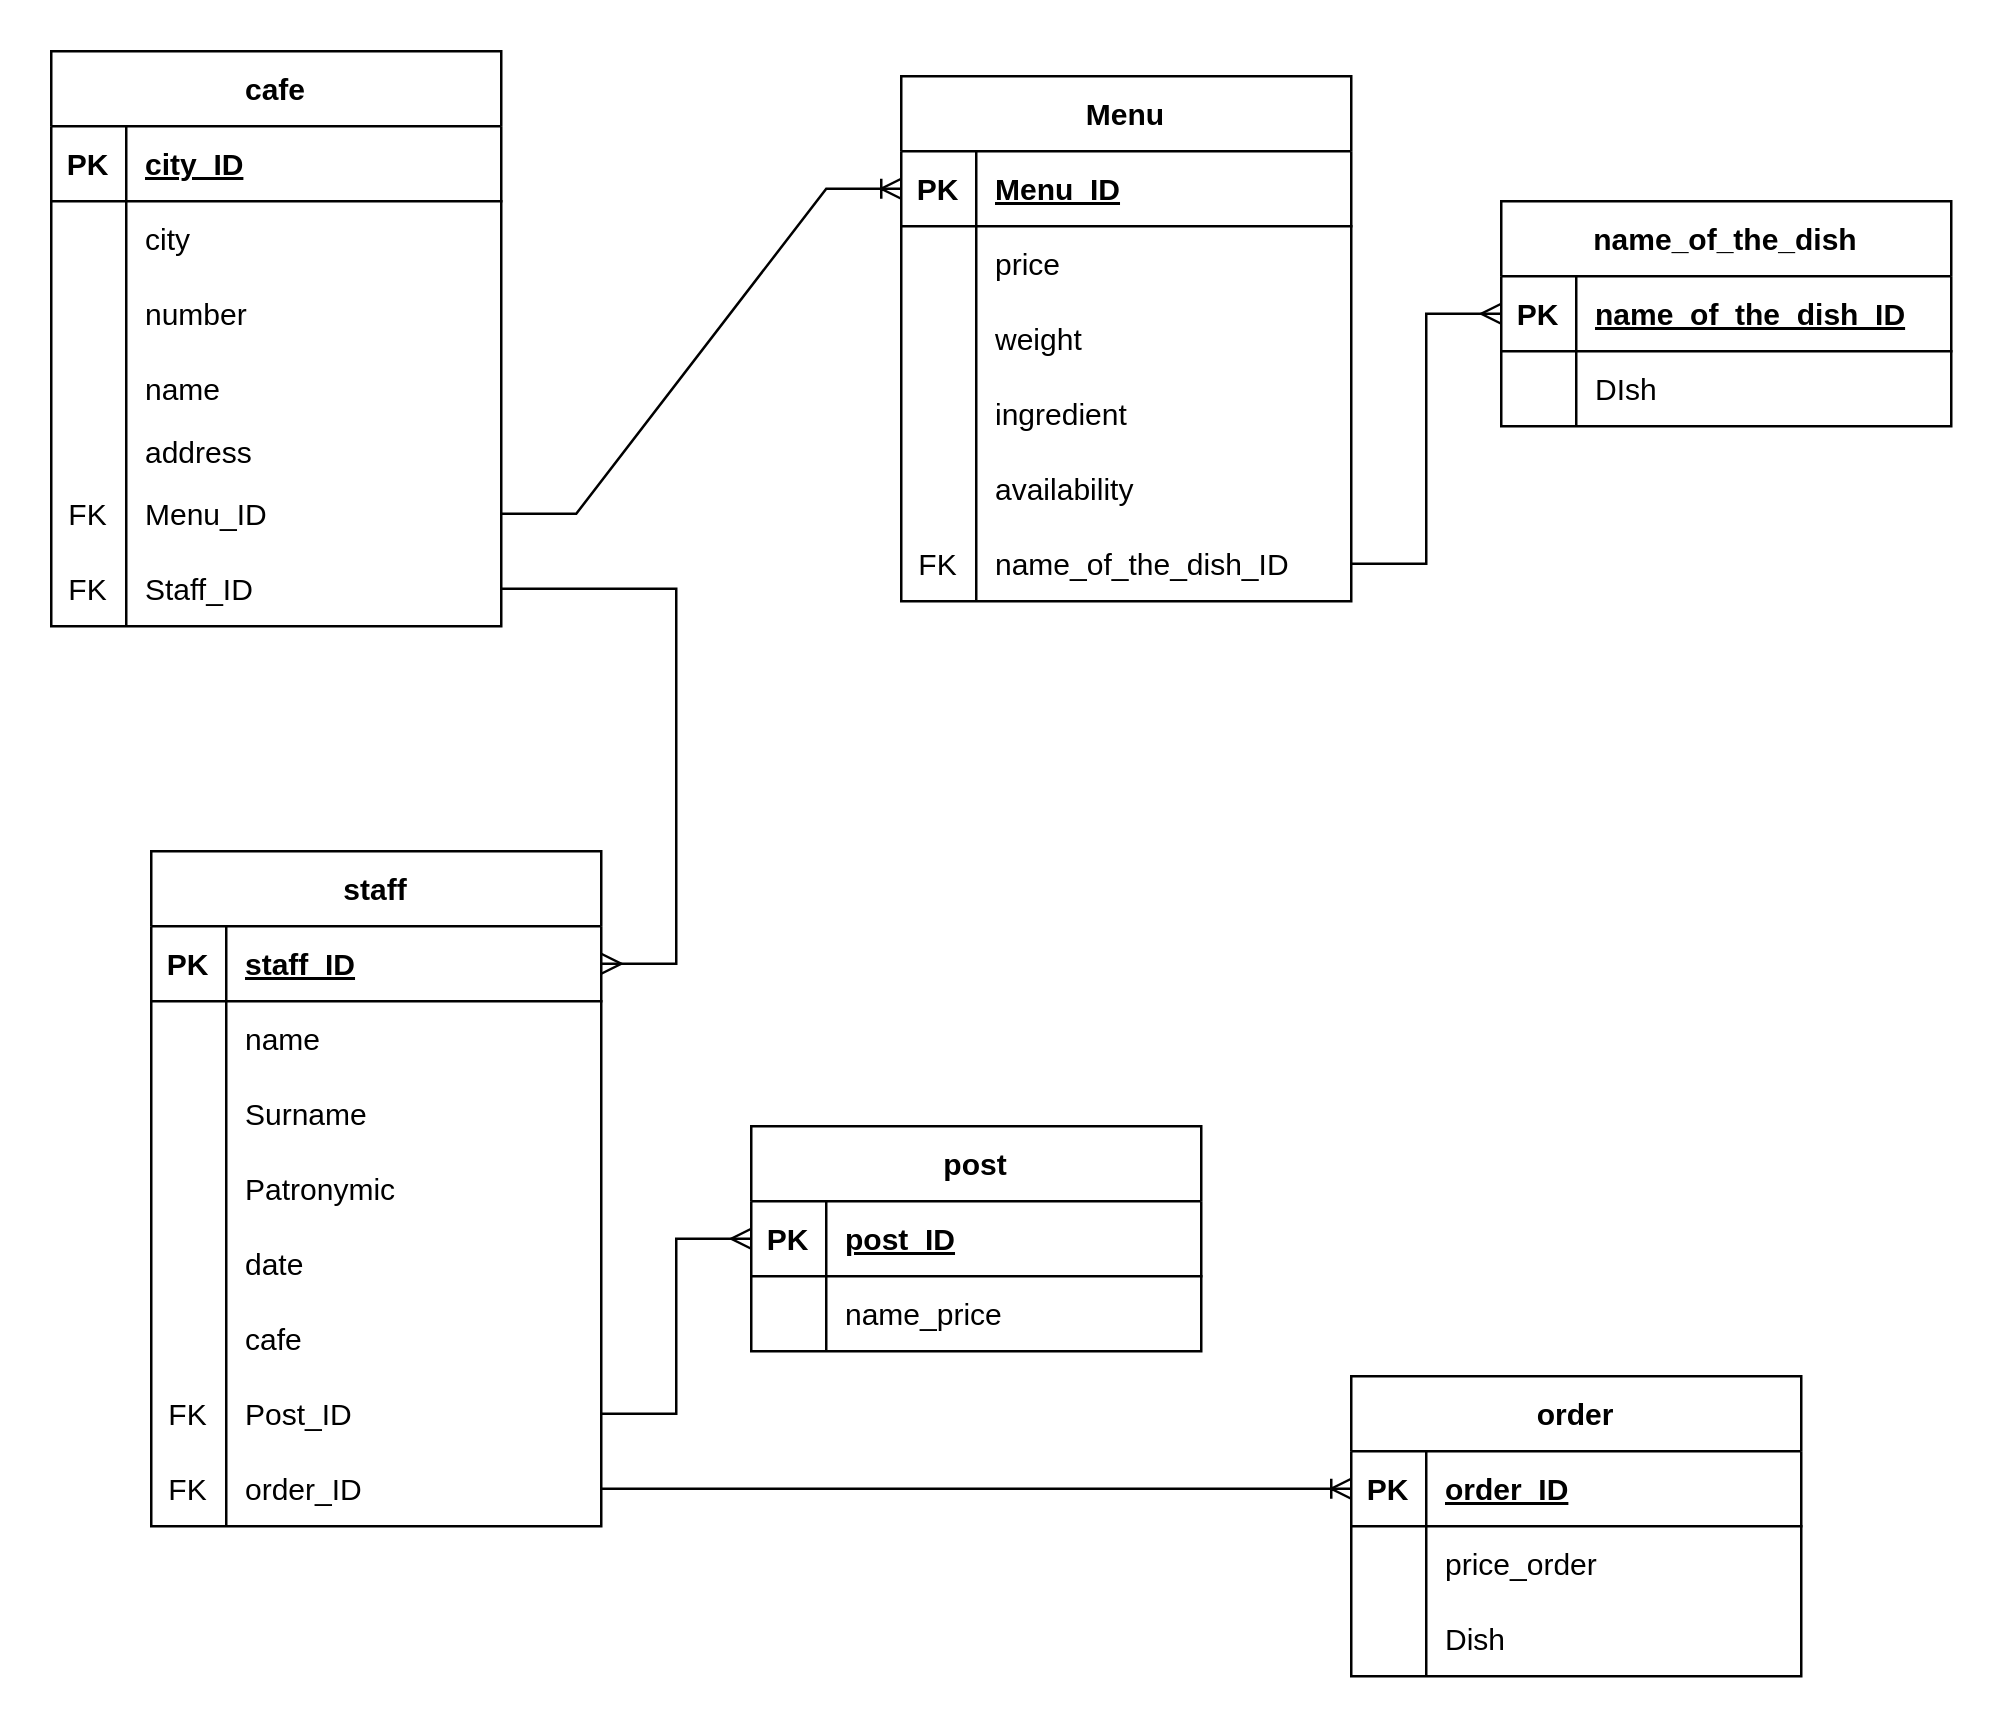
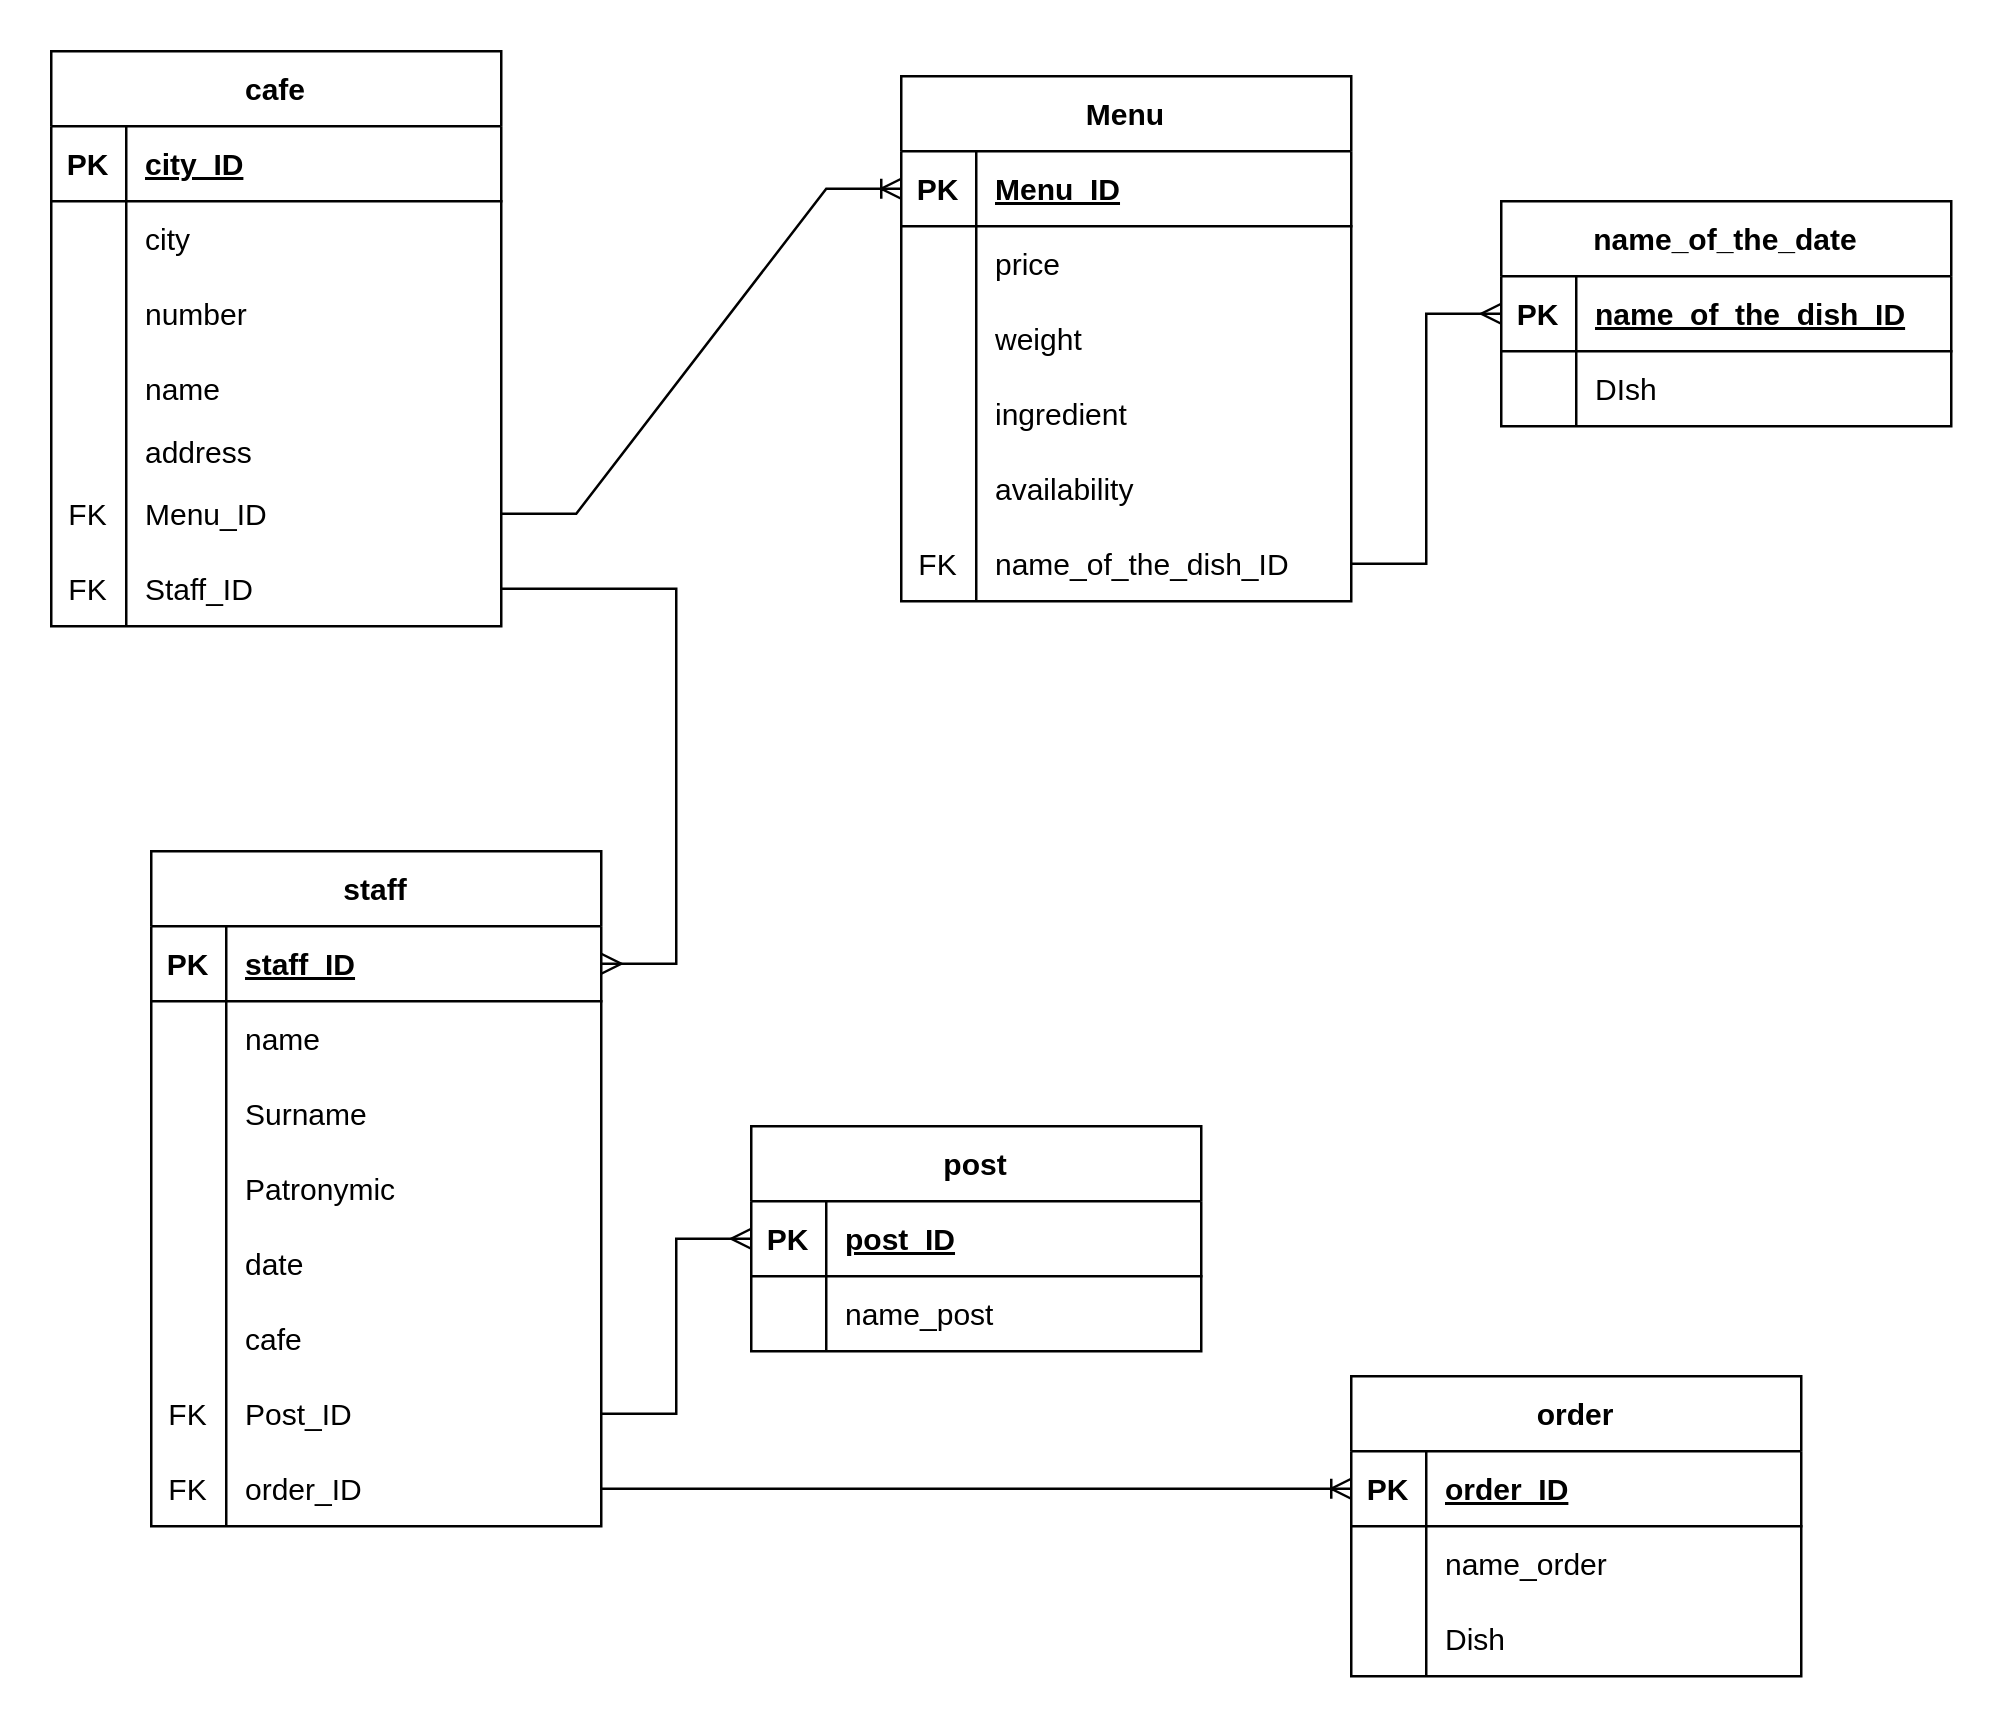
node "name_of_the_dish": label "name_of_the_dish" -> "name_of_the_date"
node "name_price": label "name_price" -> "name_post"
node "price_order": label "price_order" -> "name_order"
